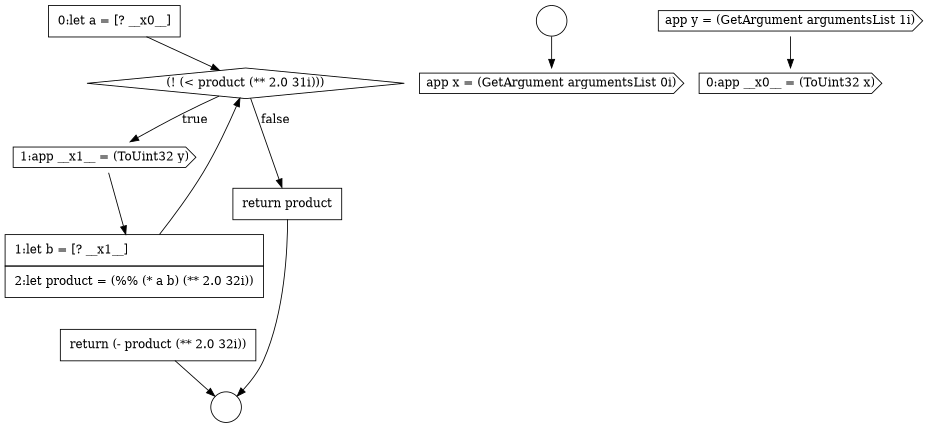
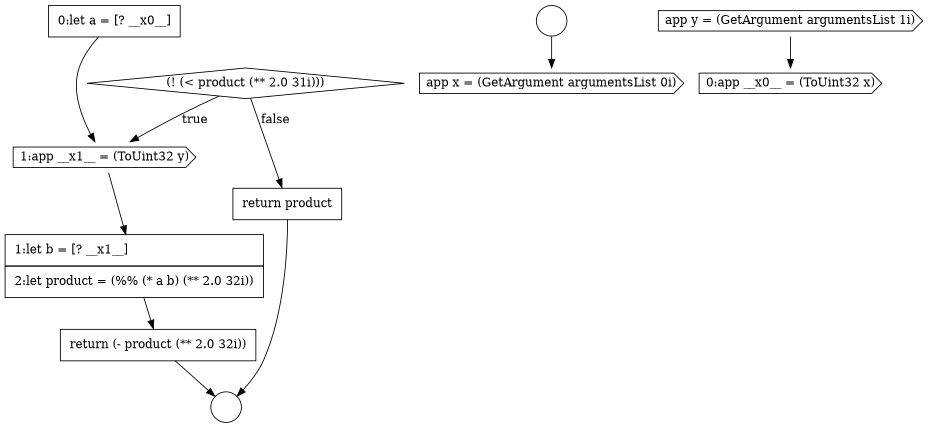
edge "0:let a = [? __x0__]" -> "(! (< product (** 2.0 31i)))": now "0:let a = [? __x0__]" -> "1:app __x1__ = (ToUint32 y)"
edge "1:let b = [? __x1__]" -> "(! (< product (** 2.0 31i)))": now "1:let b = [? __x1__]" -> "return (- product (** 2.0 32i))"
